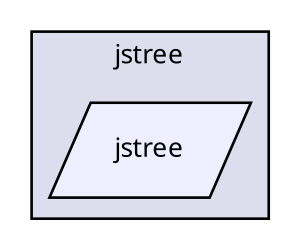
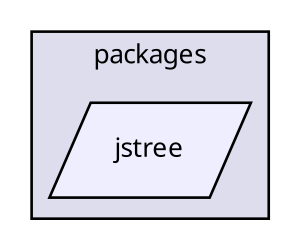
cluster "jstree": label "jstree" -> "packages"
